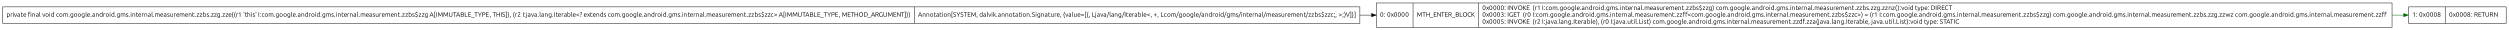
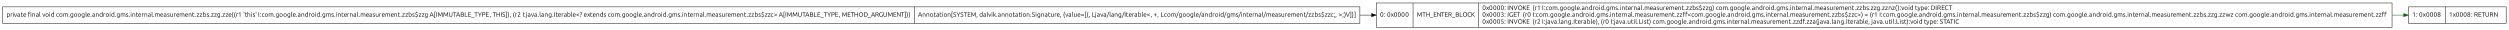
node "1: 0x0008": text "0x0008: RETURN" -> "1x0008: RETURN"
